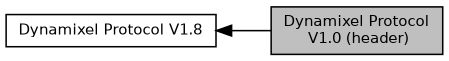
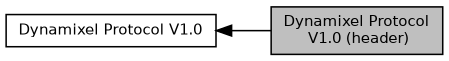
node "Dynamixel Protocol V1.8": label "Dynamixel Protocol V1.8" -> "Dynamixel Protocol V1.0"
